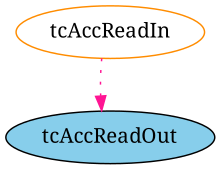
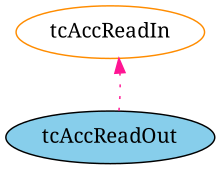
edge "tcAccReadIn" -> "tcAccReadOut": reversed
